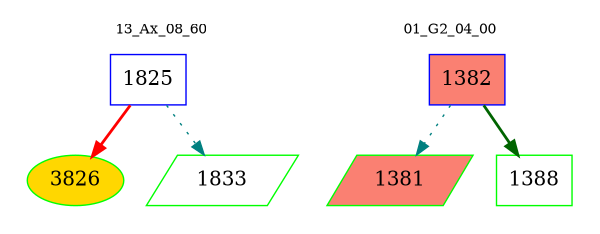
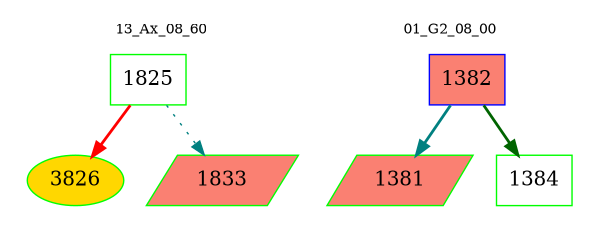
cluster "01_G2_04_00": label "01_G2_04_00" -> "01_G2_08_00"
node "1825": color blue -> green
edge "1382" -> "1381": style dotted -> bold
node "1833": fillcolor white -> salmon
node "1388": label "1388" -> "1384"
